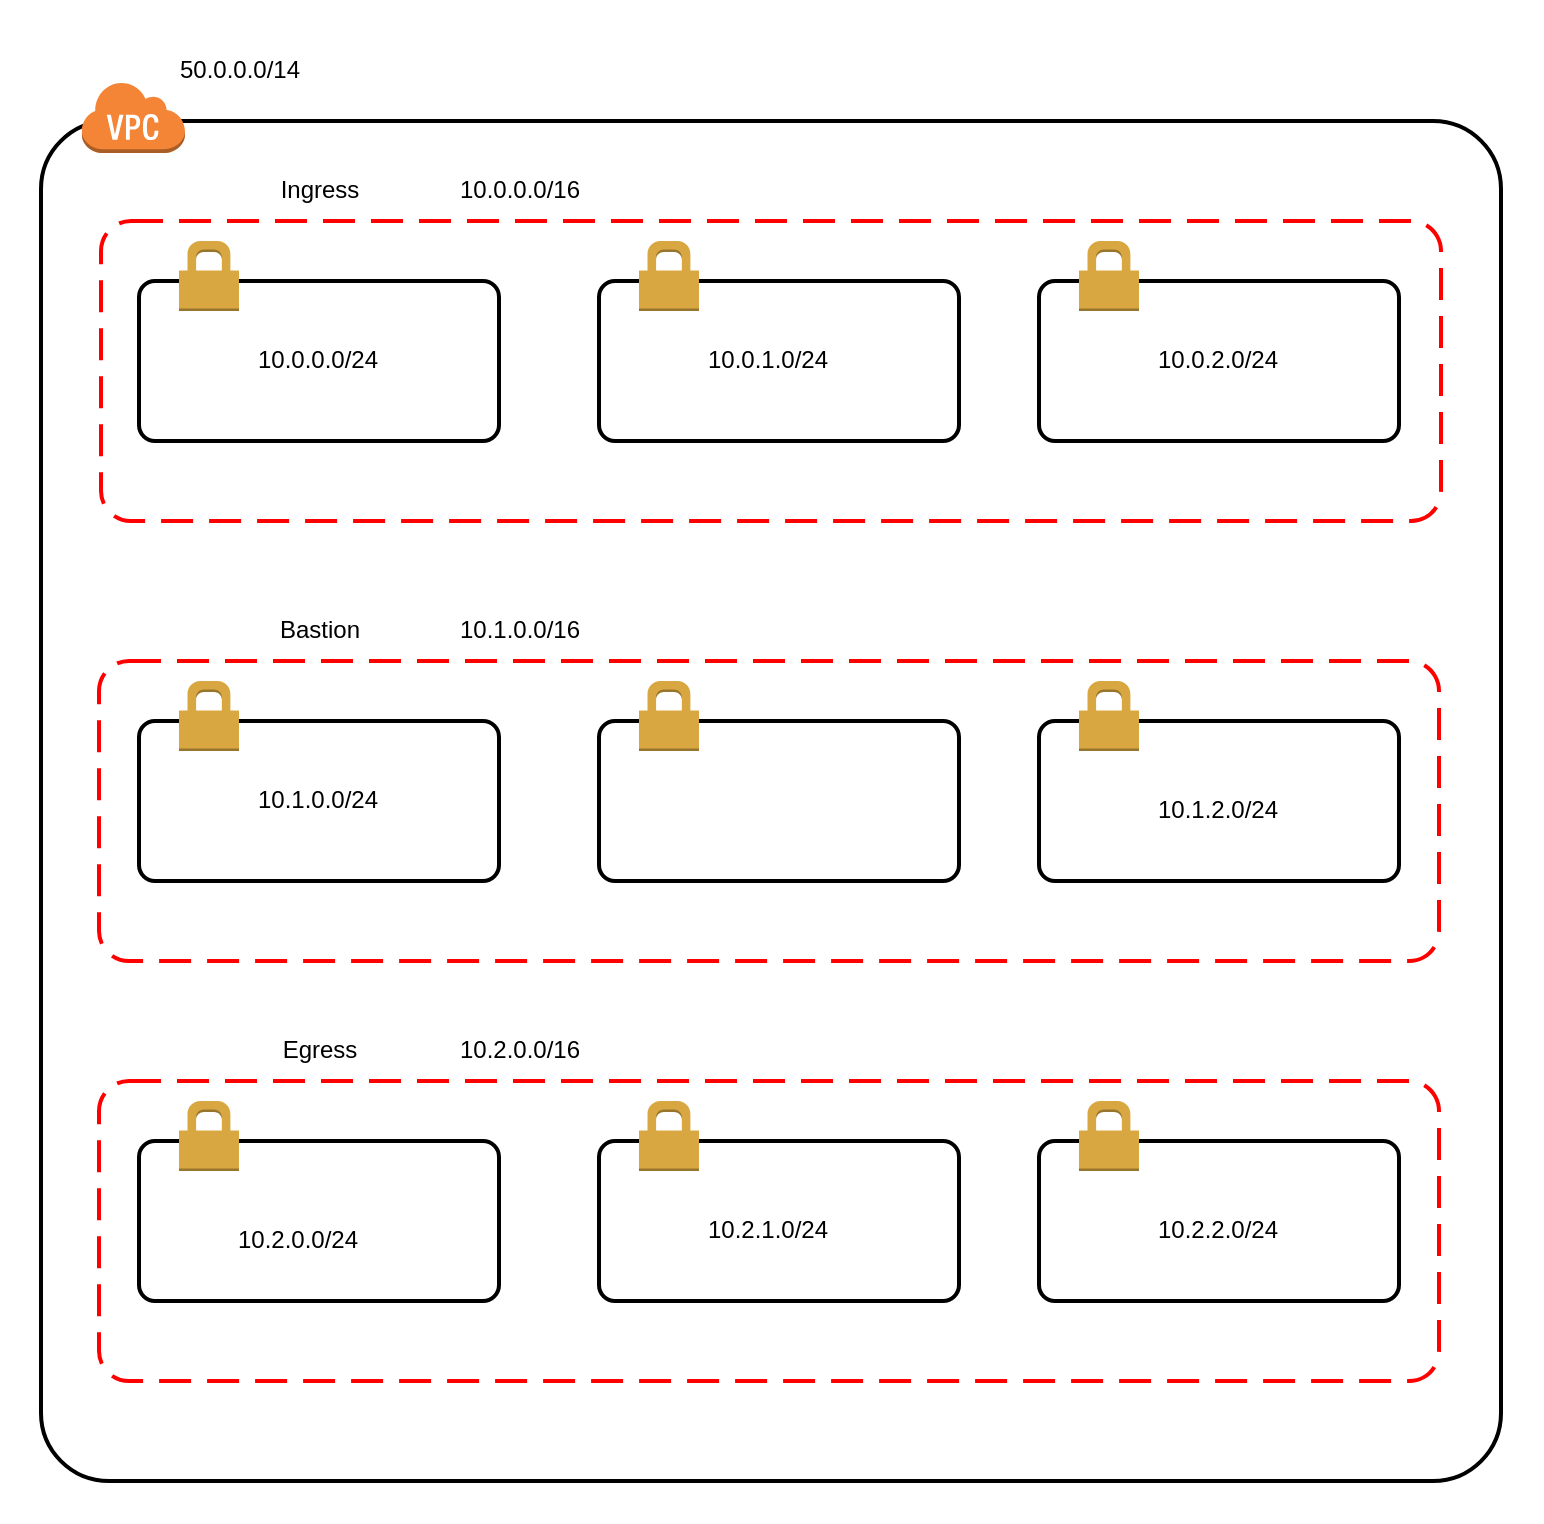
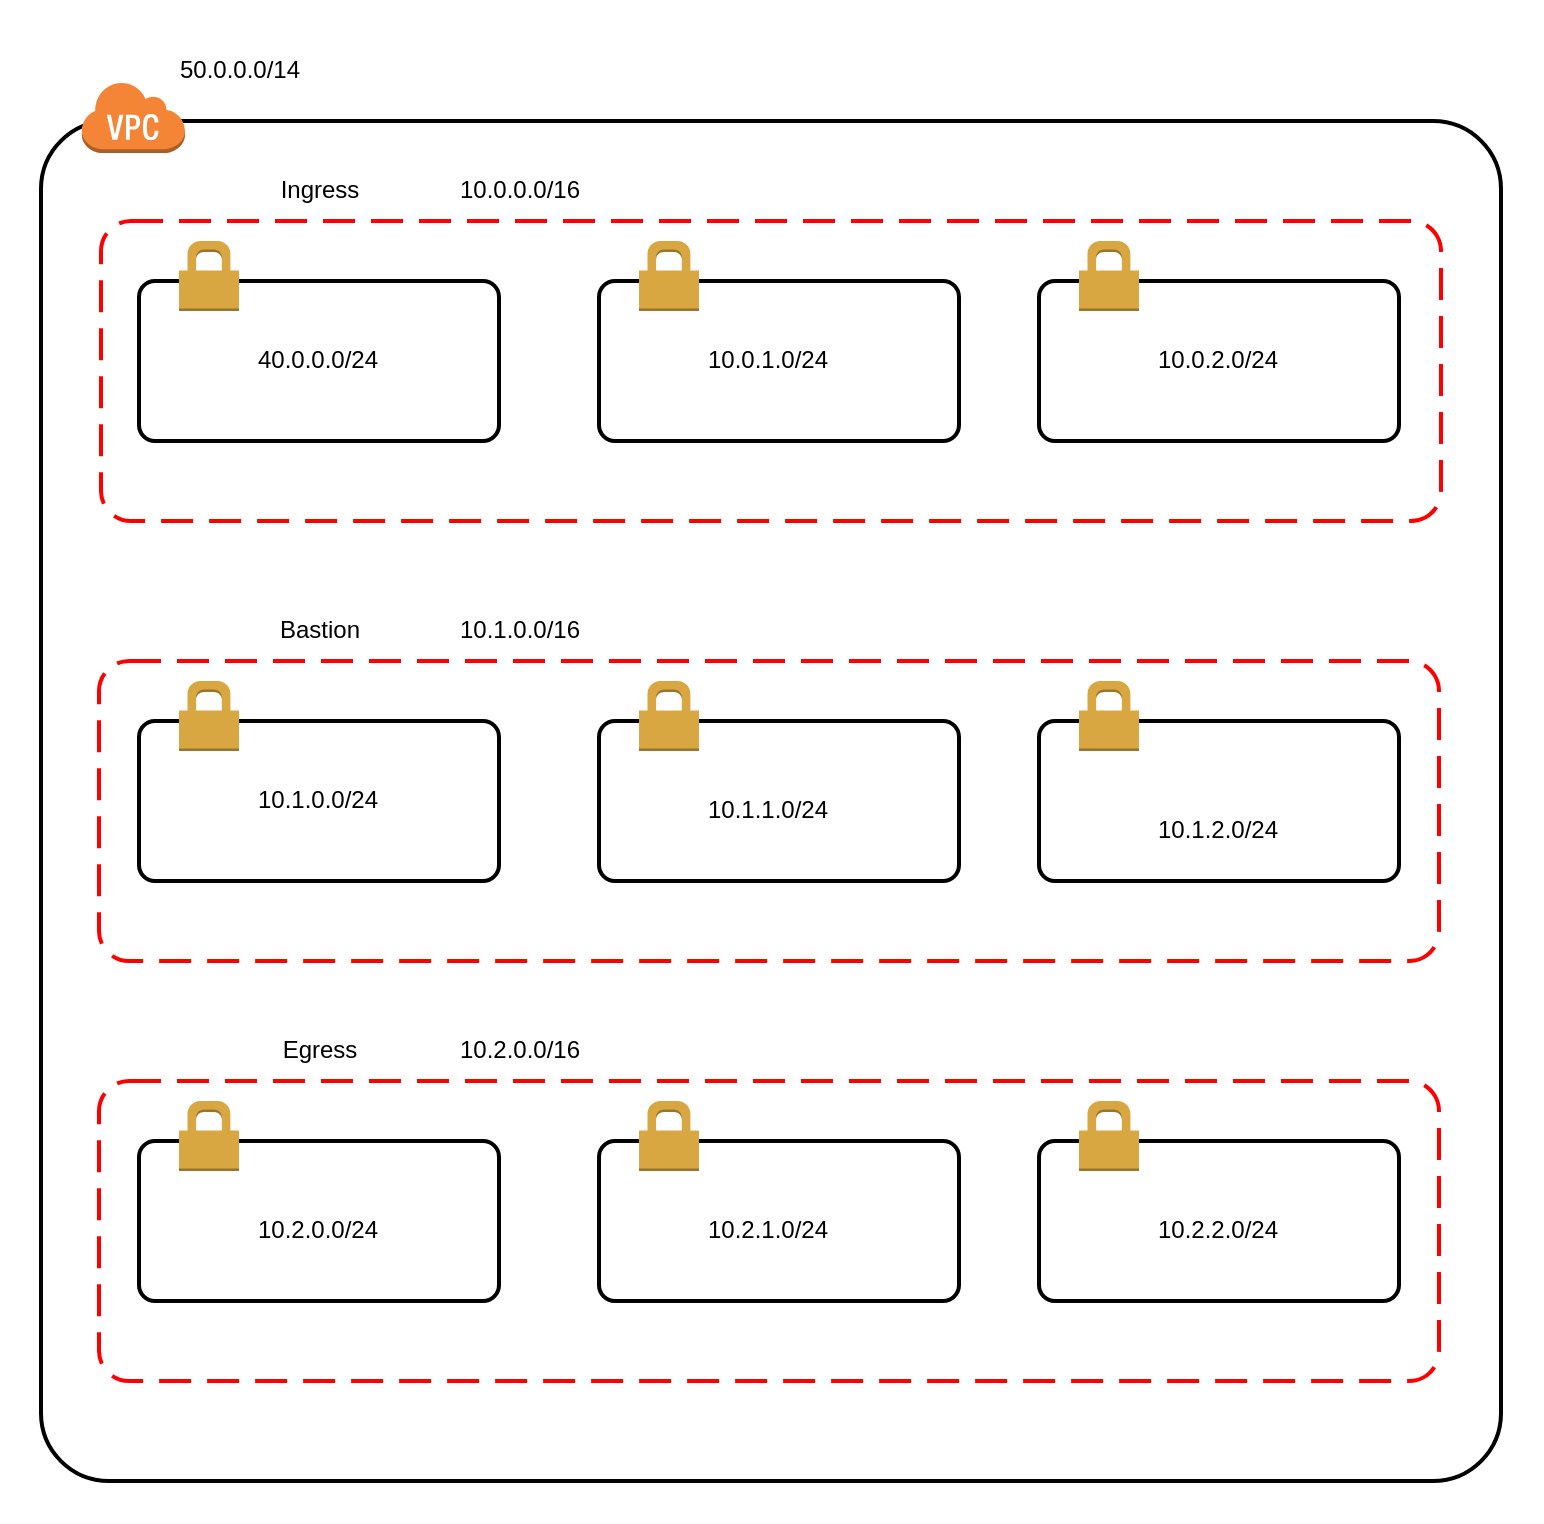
node "10.0.0.0/24": label "10.0.0.0/24" -> "40.0.0.0/24"
node "10.1.1.0/24": added
node "10.1.2.0/24": moved (1219, 811) -> (1219, 831)
node "10.2.0.0/24": moved (299, 1241) -> (319, 1231)
